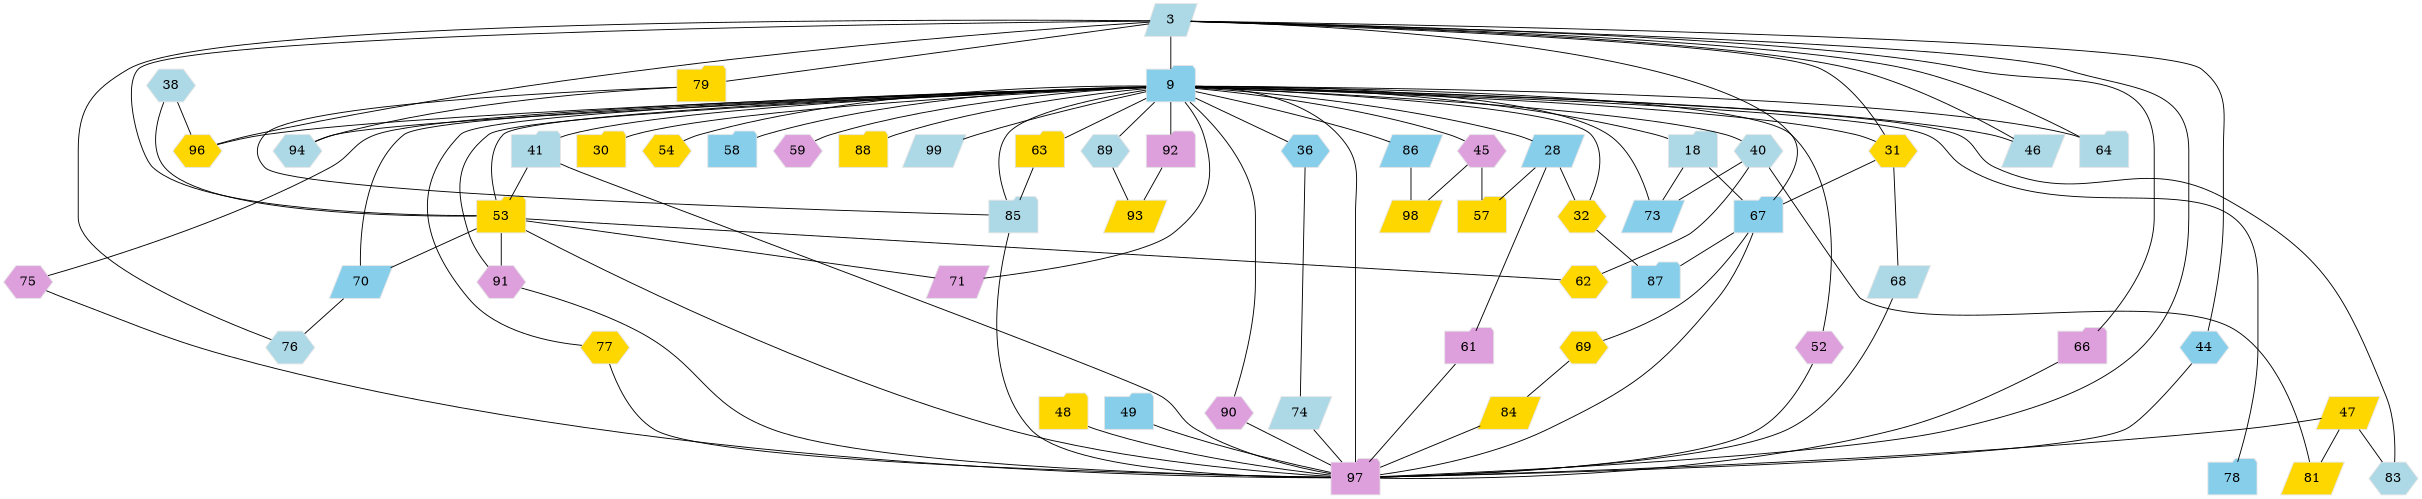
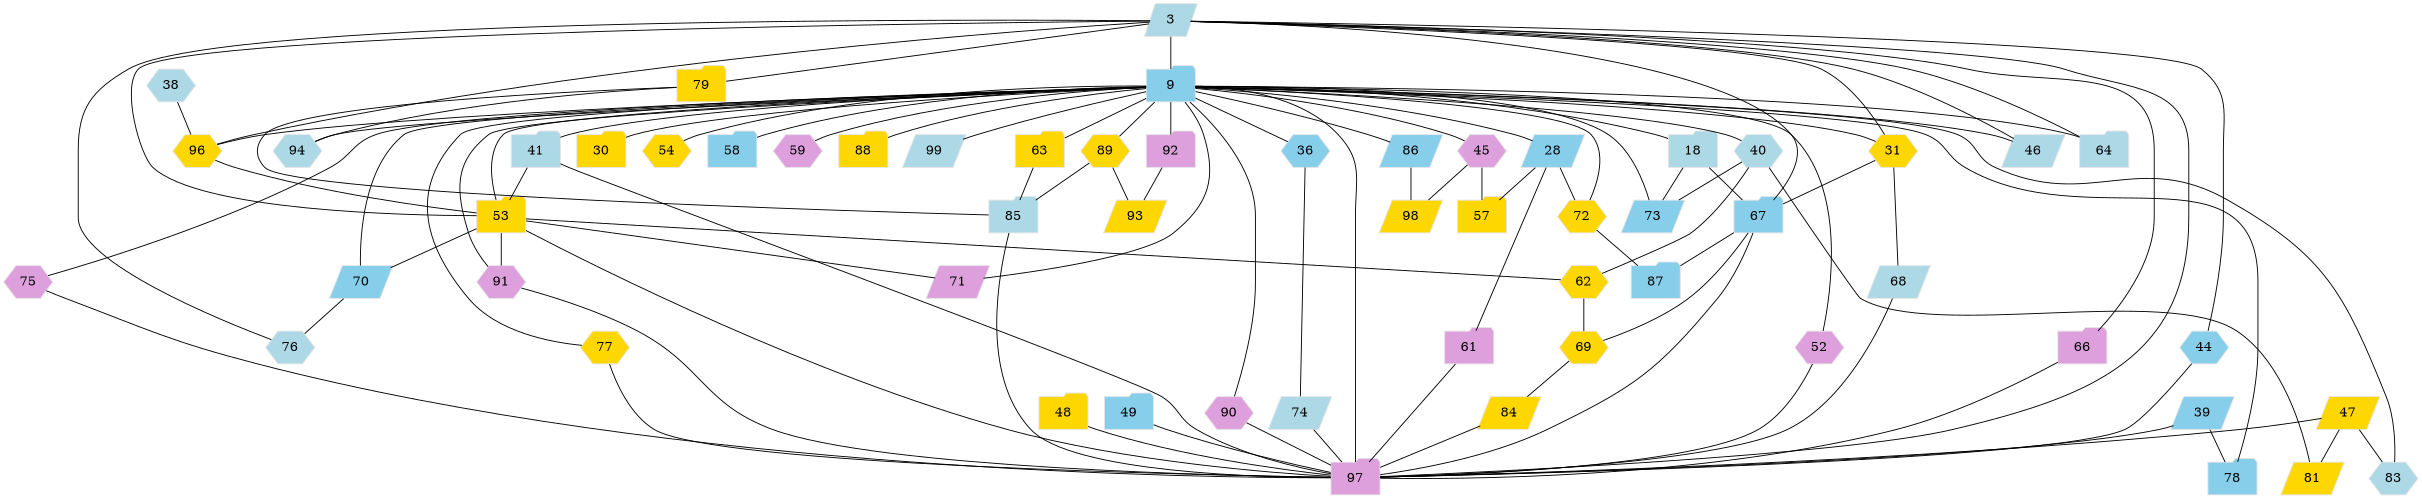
edge "9" -- "85": now "89" -- "85"
node "89": fillcolor lightblue -> gold
edge "38" -- "53": now "96" -- "53"
node "32": label "32" -> "72"
edge "62" -- "69": added
node "39": added
